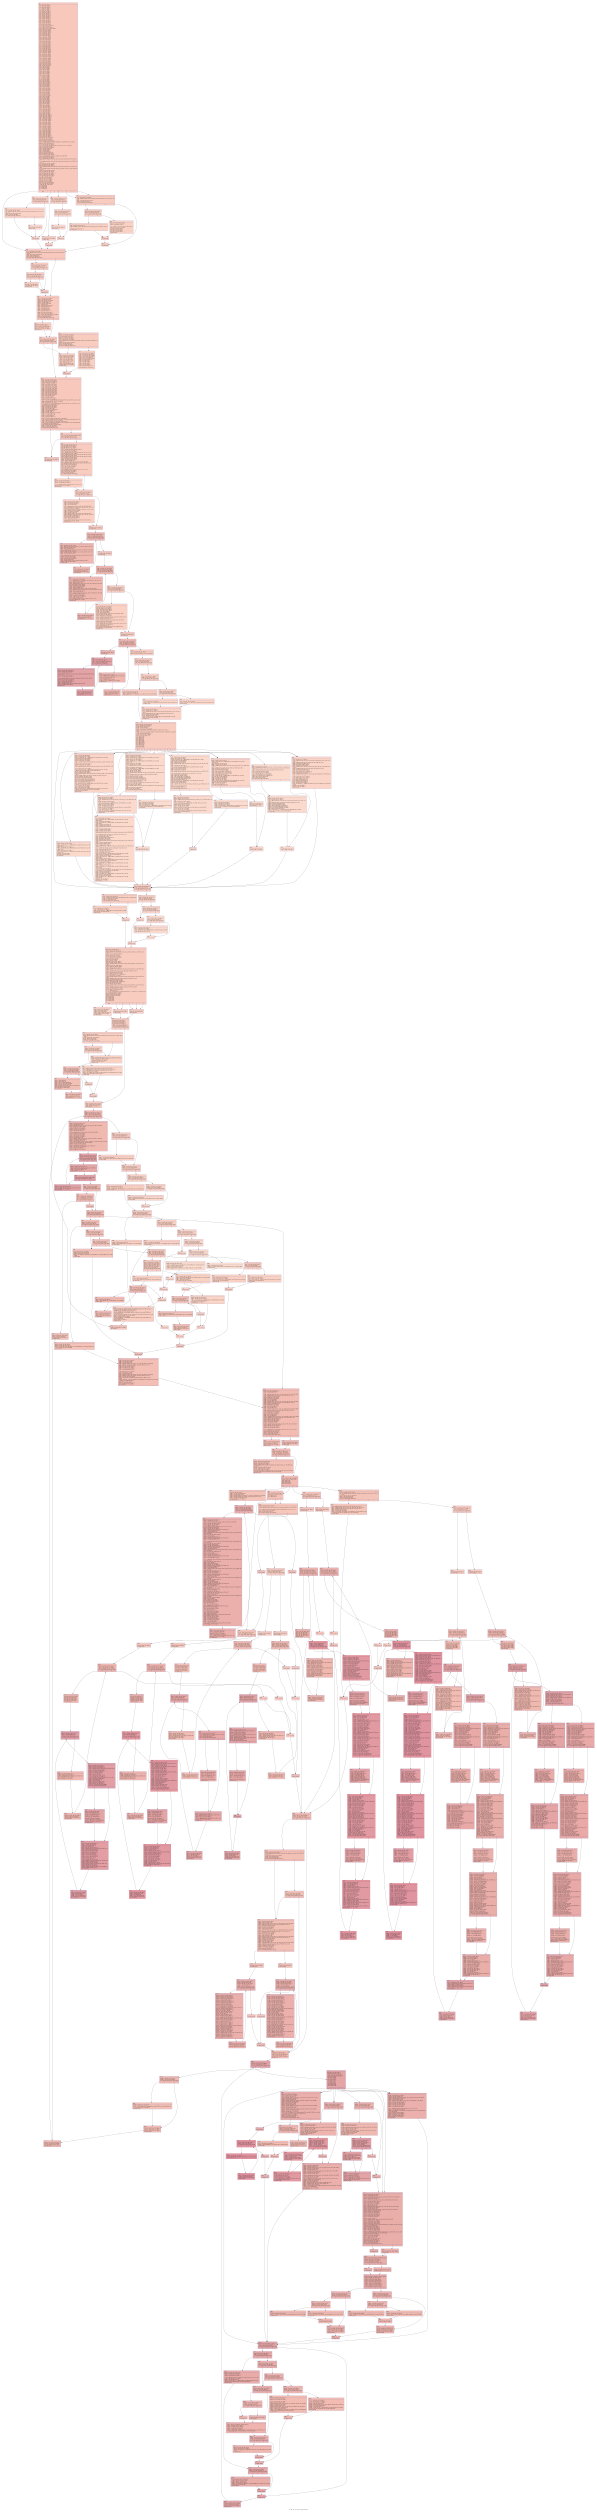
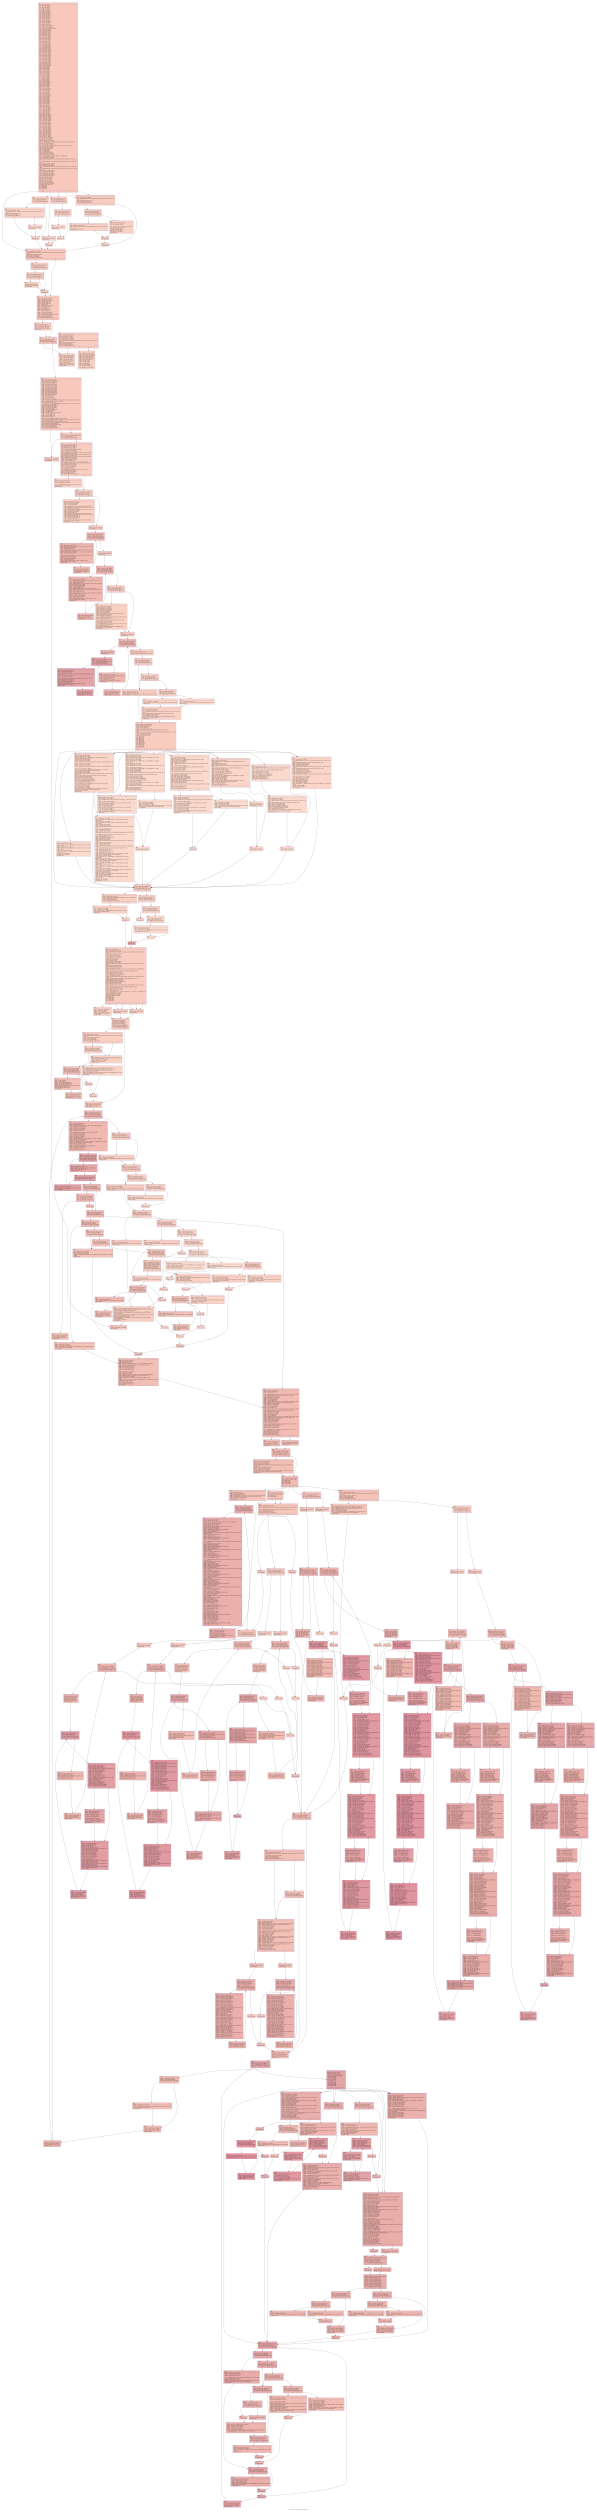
node "258:": removed
node "744:": fillcolor #f4987a70 -> #c32e3170
